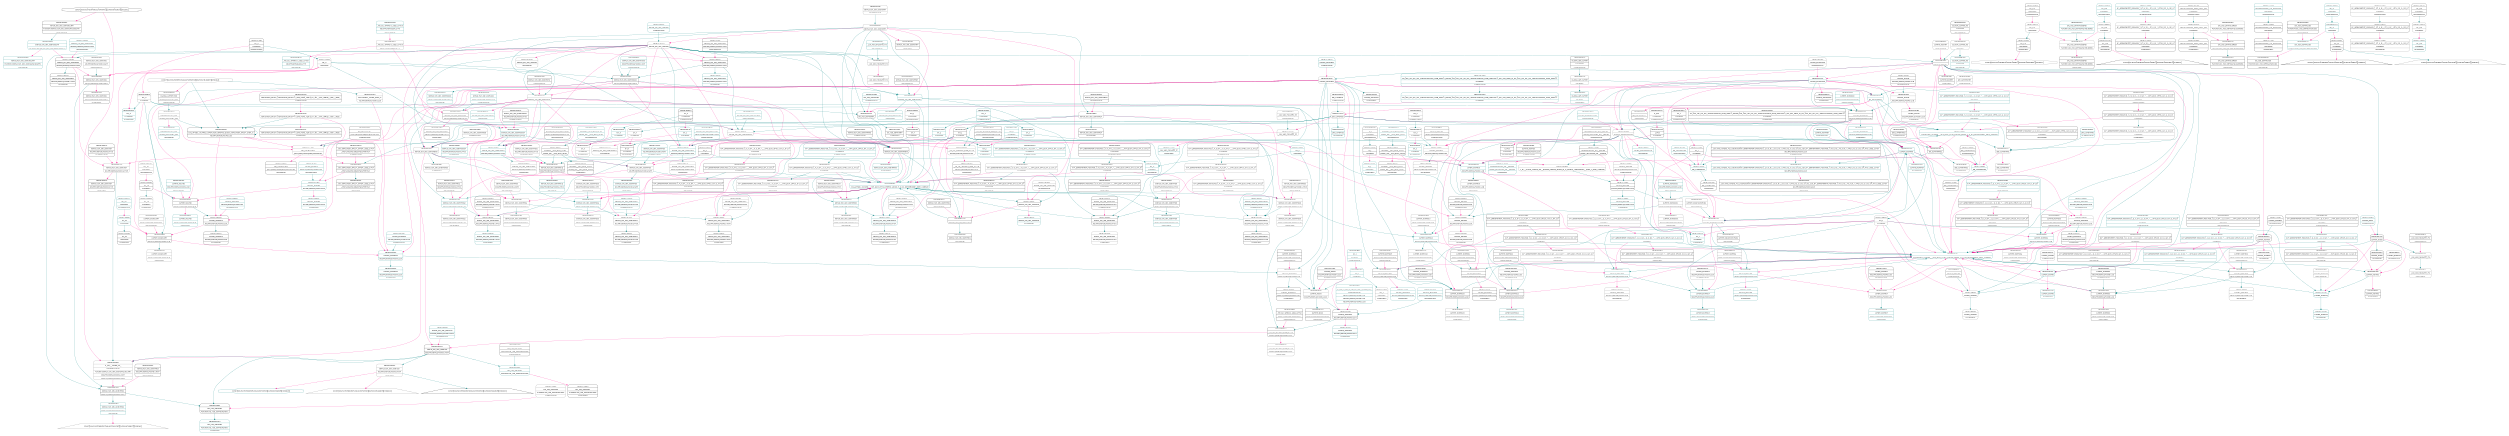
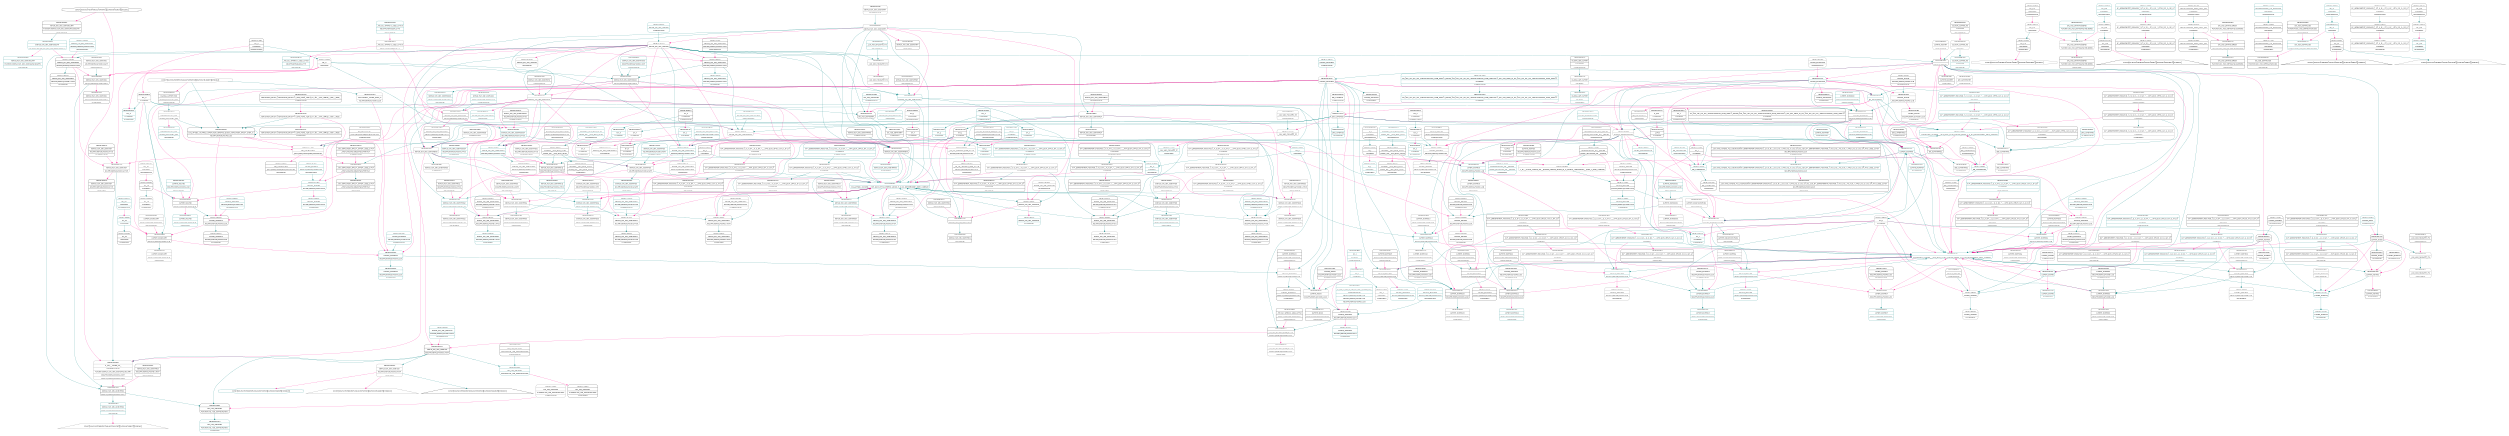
edge "CE0x576f330" -> "CE0x5759ff0": color teal -> deeppink
